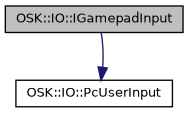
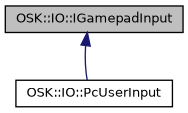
edge "OSK::IO::IGamepadInput" -> "OSK::IO::PcUserInput": reversed
